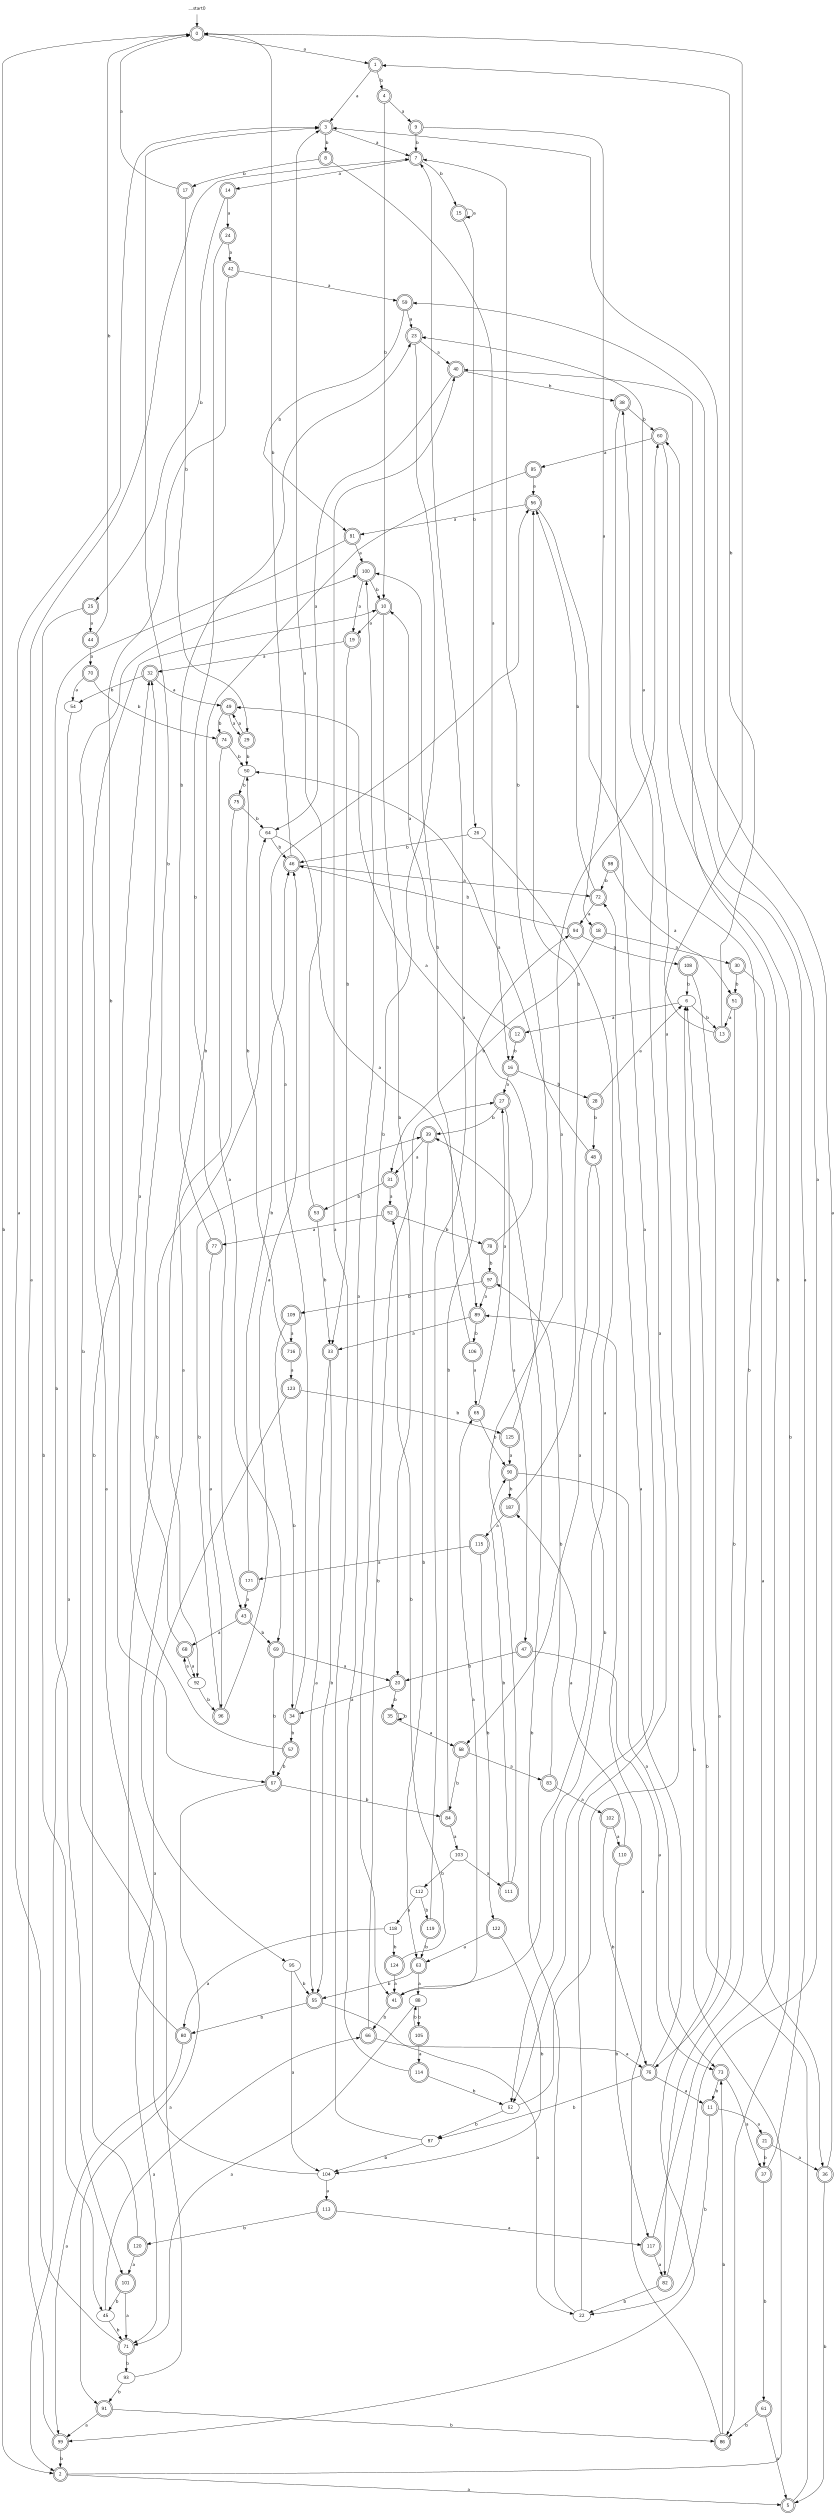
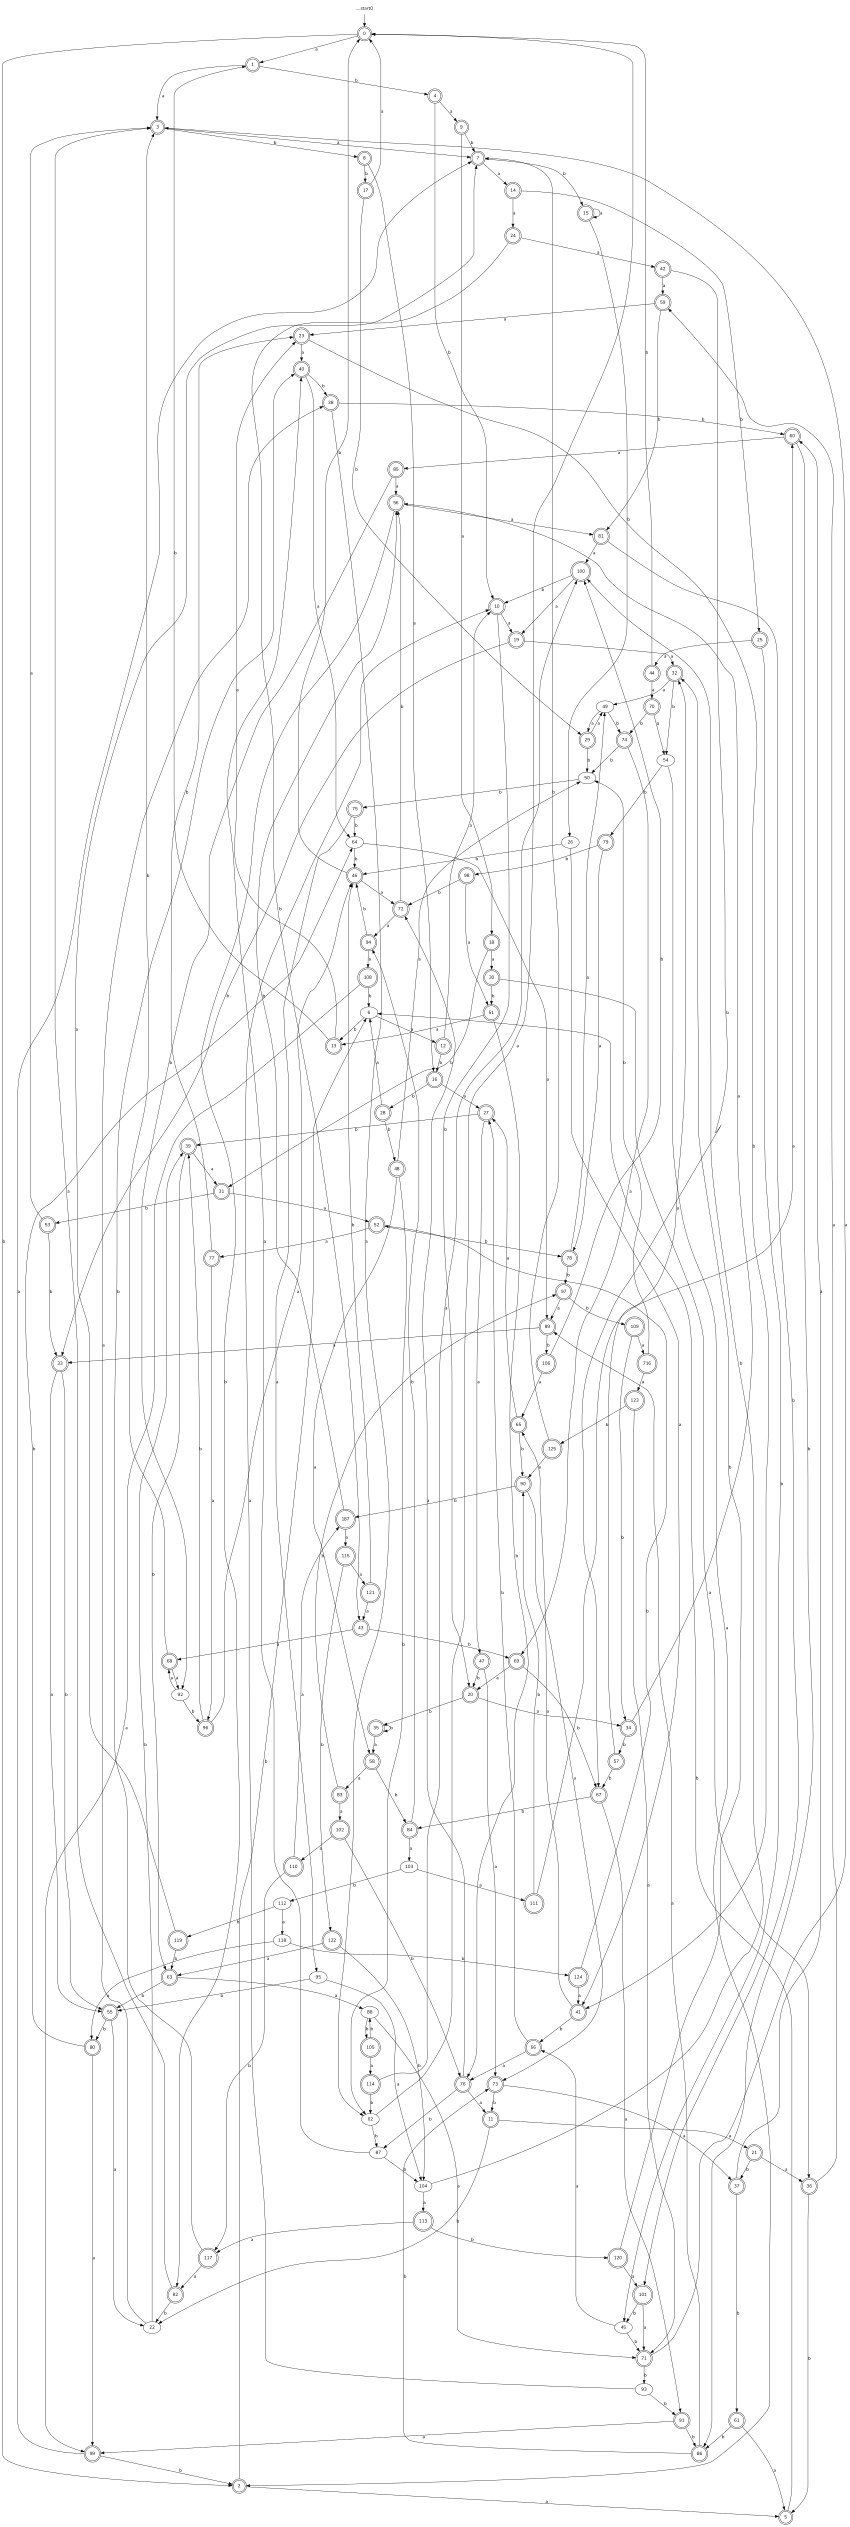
node "49": shape doublecircle -> ellipse
node "79": added
